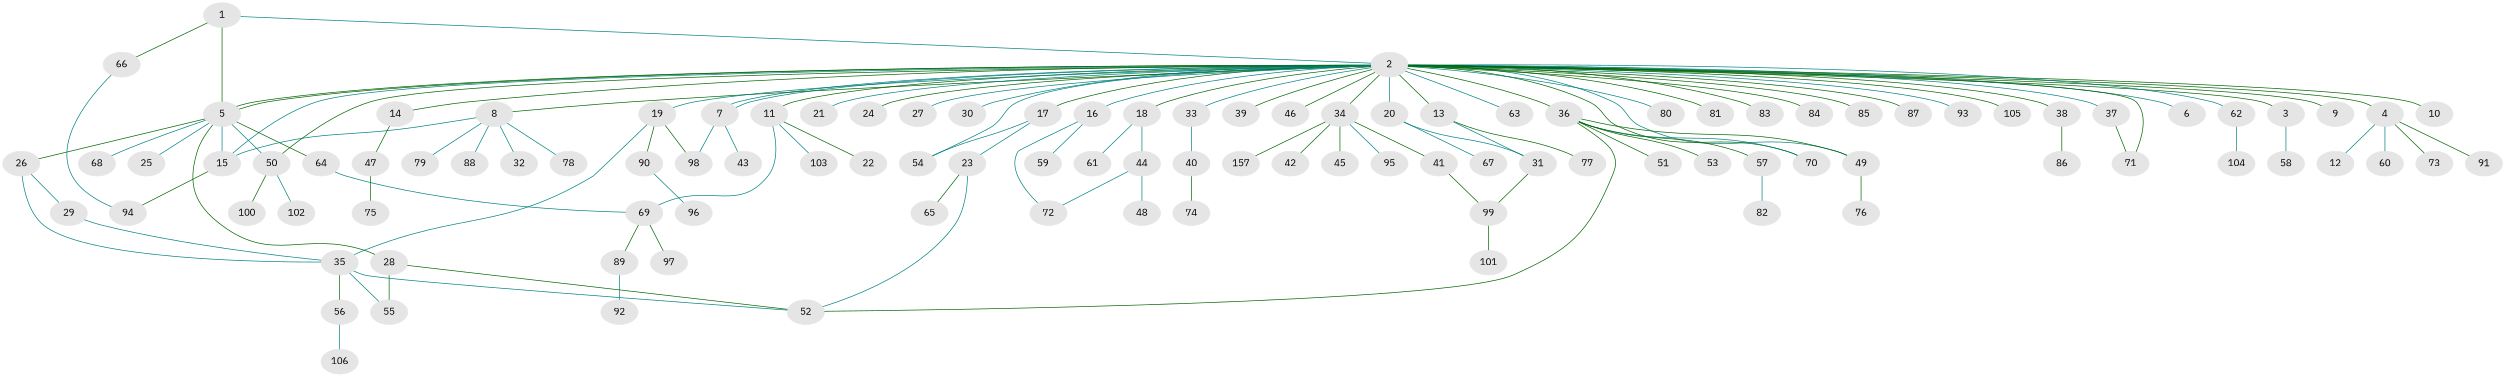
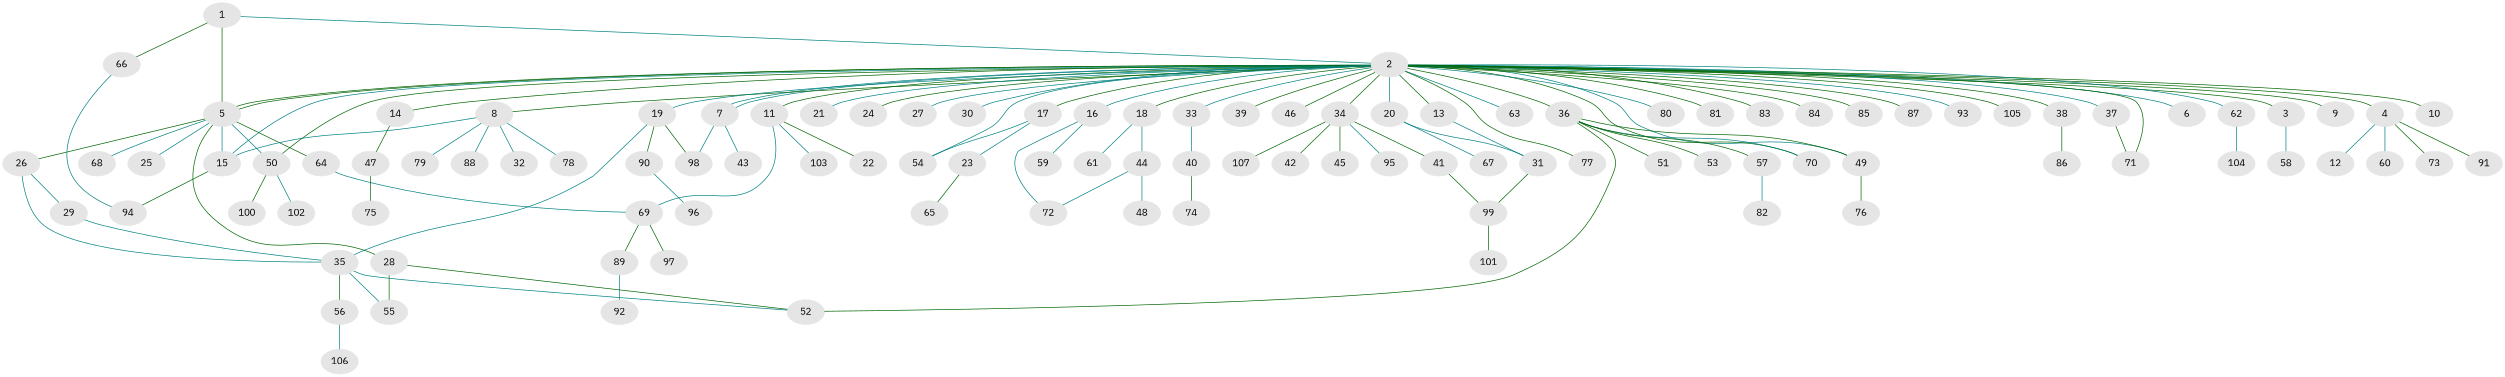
edge "13" -- "77": now "2" -- "77"
node "157": label "157" -> "107"
edge "23" -- "52": removed
